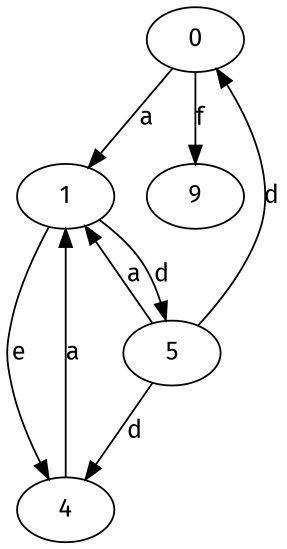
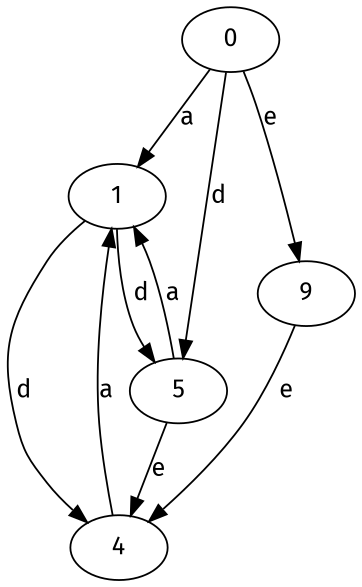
edge "0" -> "9": label "f" -> "e"
edge "5" -> "0": reversed
edge "1" -> "4": label "e" -> "d"
edge "9" -> "4": added, label "e"
edge "5" -> "4": label "d" -> "e"
